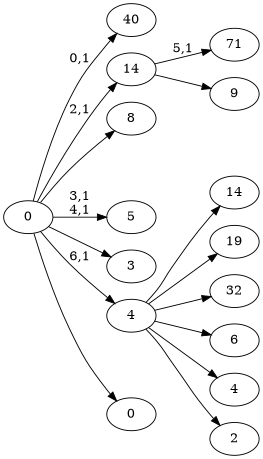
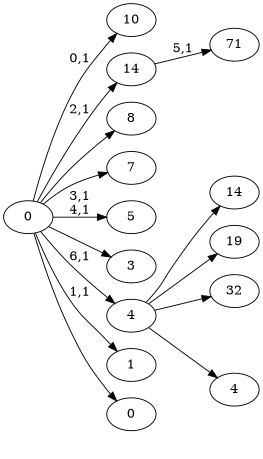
node "40": label "40" -> "10"
node "9": removed
node "7": added
node "6": removed
node "1": added
node "2": removed
